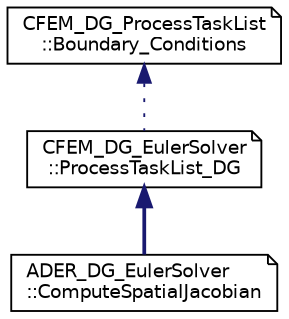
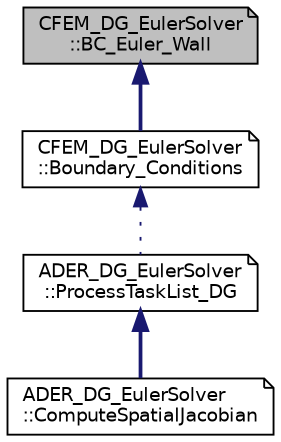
node "CFEM_DG_EulerSolver ::BC_Euler_Wall": added
node "CFEM_DG_ProcessTaskList ::Boundary_Conditions": label "CFEM_DG_ProcessTaskList ::Boundary_Conditions" -> "CFEM_DG_EulerSolver ::Boundary_Conditions"
node "CFEM_DG_EulerSolver ::ProcessTaskList_DG": label "CFEM_DG_EulerSolver ::ProcessTaskList_DG" -> "ADER_DG_EulerSolver ::ProcessTaskList_DG"
